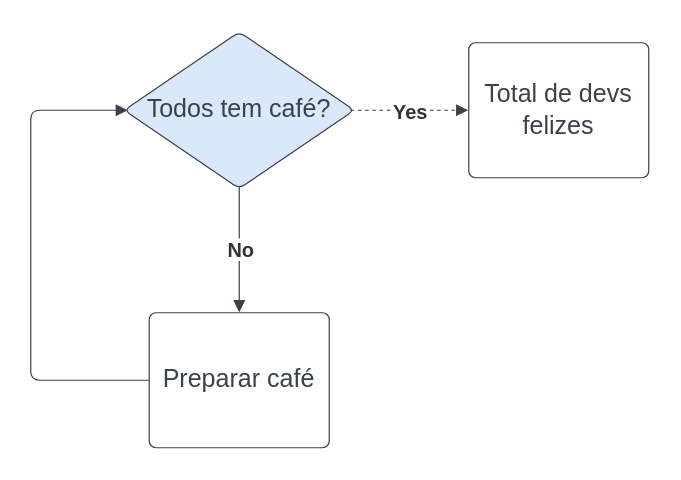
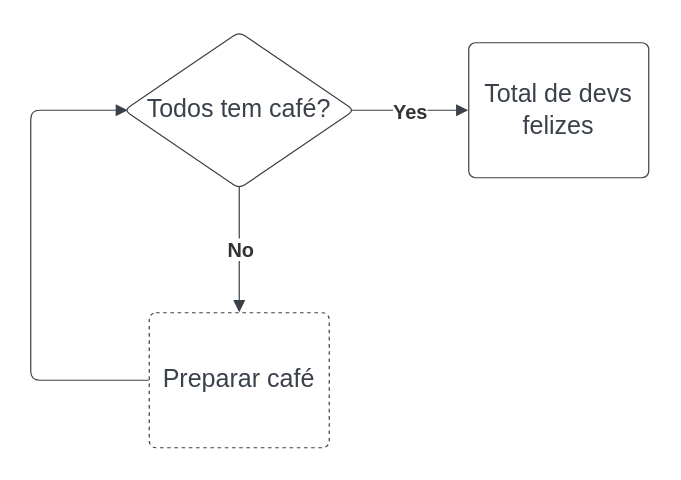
node "Todos tem café?": fillcolor #dae8fc -> #ffffff
edge "Todos tem café?" -> "Total de devs felizes": style dashed -> solid
node "Preparar café": style solid -> dashed
